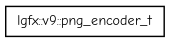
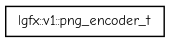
node "lgfx::v9::png_encoder_t": label "lgfx::v9::png_encoder_t" -> "lgfx::v1::png_encoder_t"
